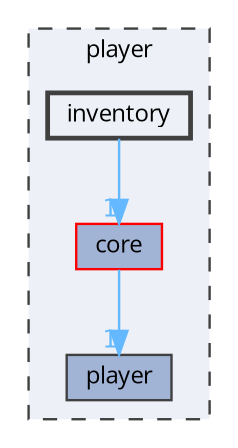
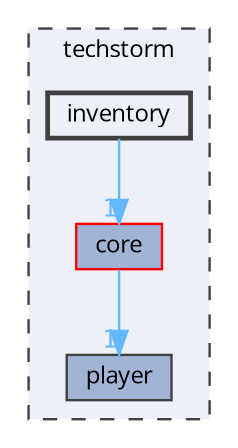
cluster "player": label "player" -> "techstorm"
